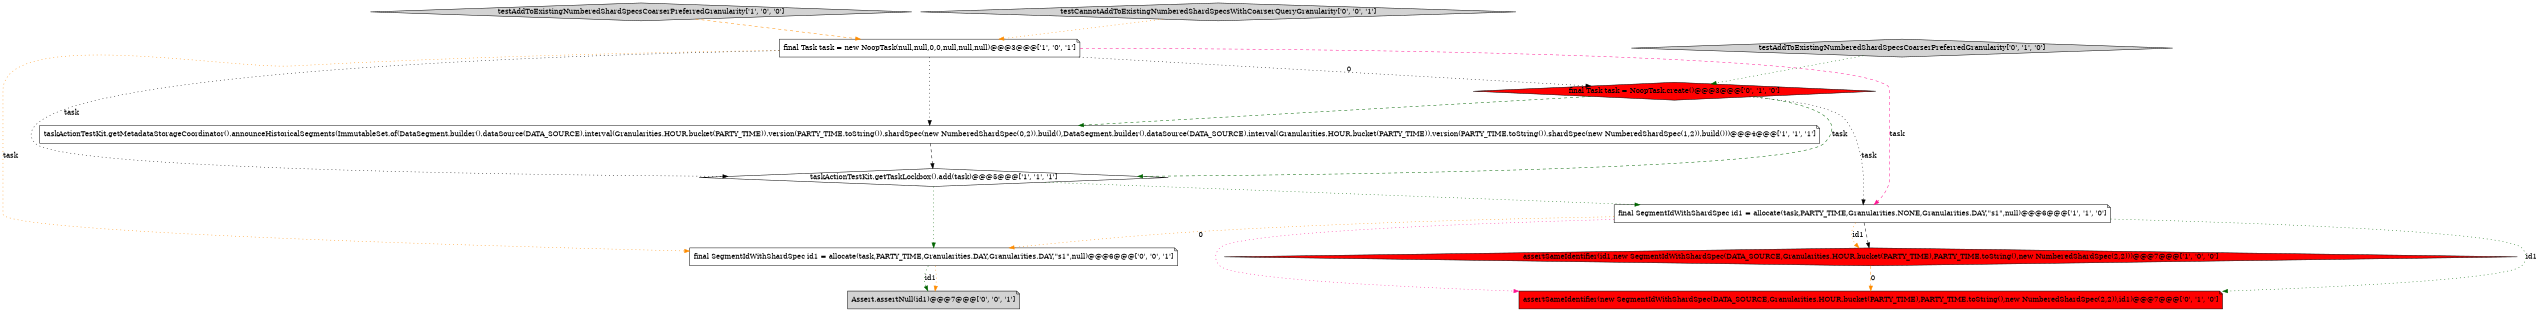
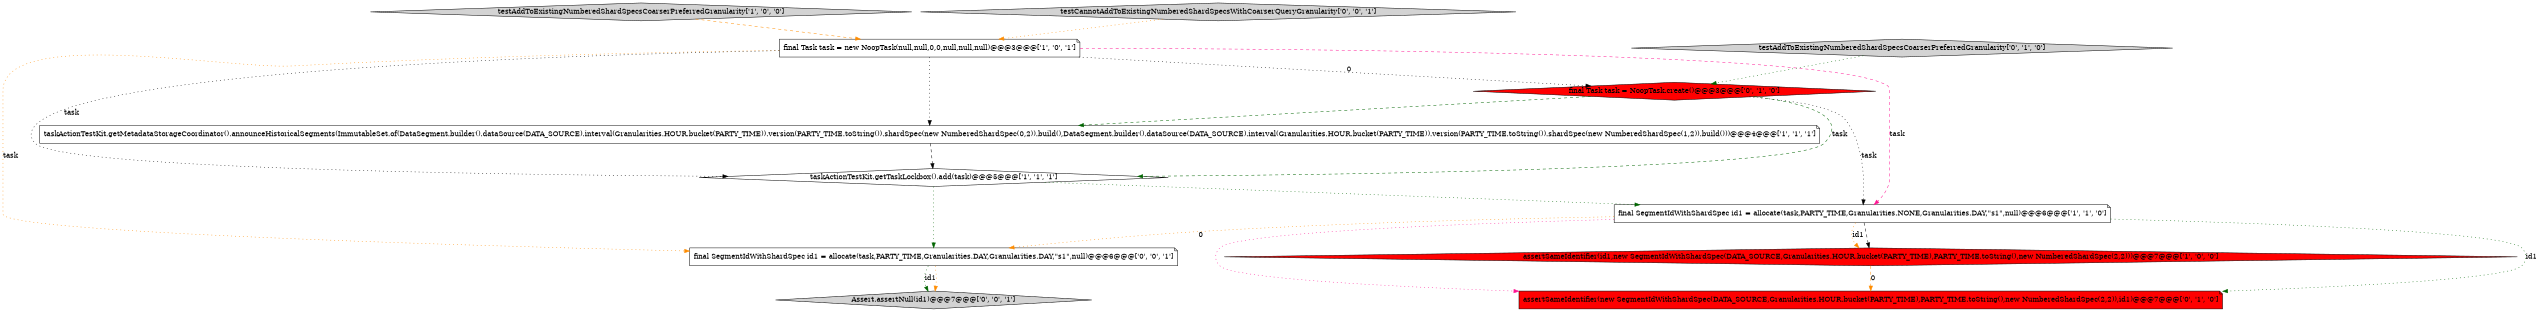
node "Assert.assertNull(id1)@@@7@@@['0', '0', '1']": shape note -> diamond
